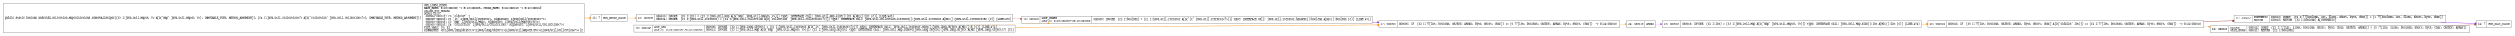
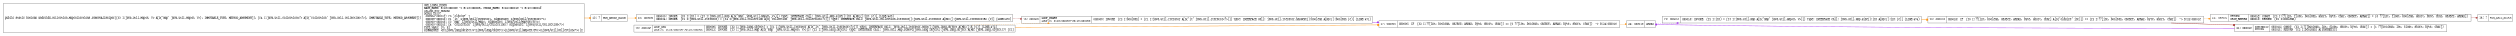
edge "21: 0x001c" -> "14: ?": now "21: 0x001c" -> "24: 0x0016"
node "22: 0x001e": text "ORIG_CROSS" -> "ORIG_RETURN"
